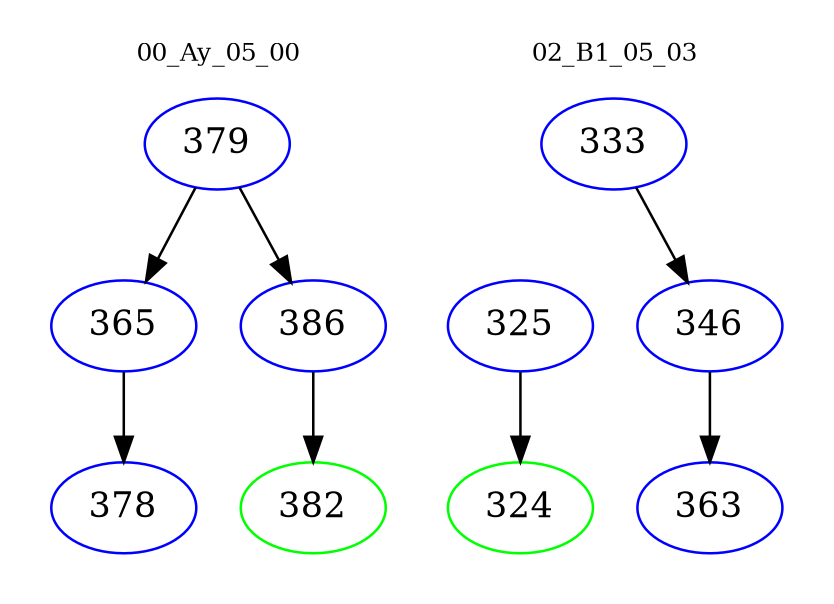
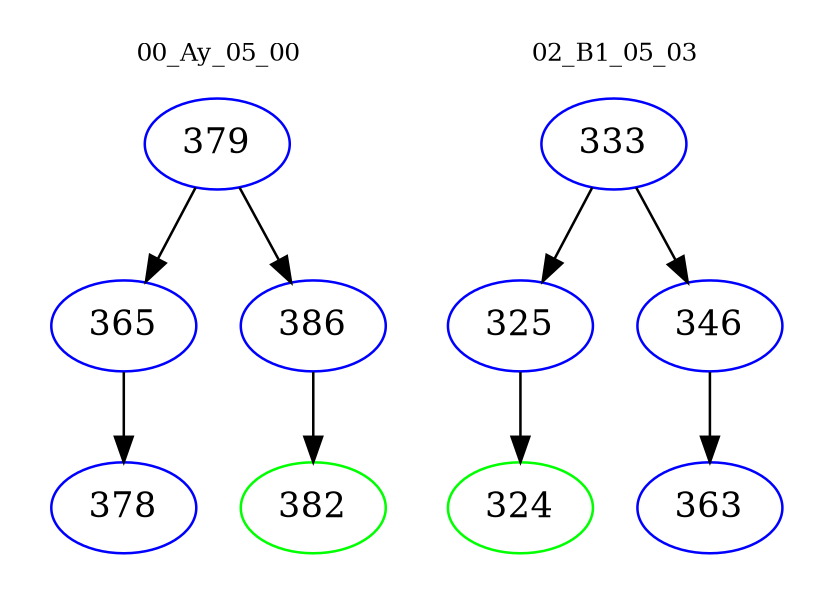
edge "333" -> "325": added
